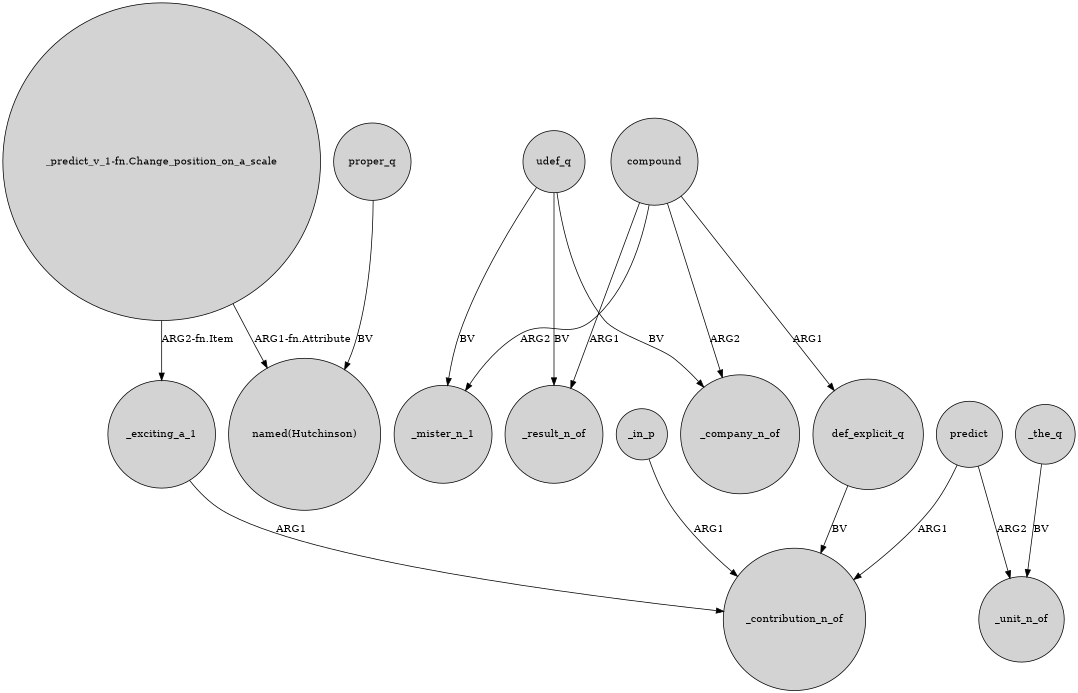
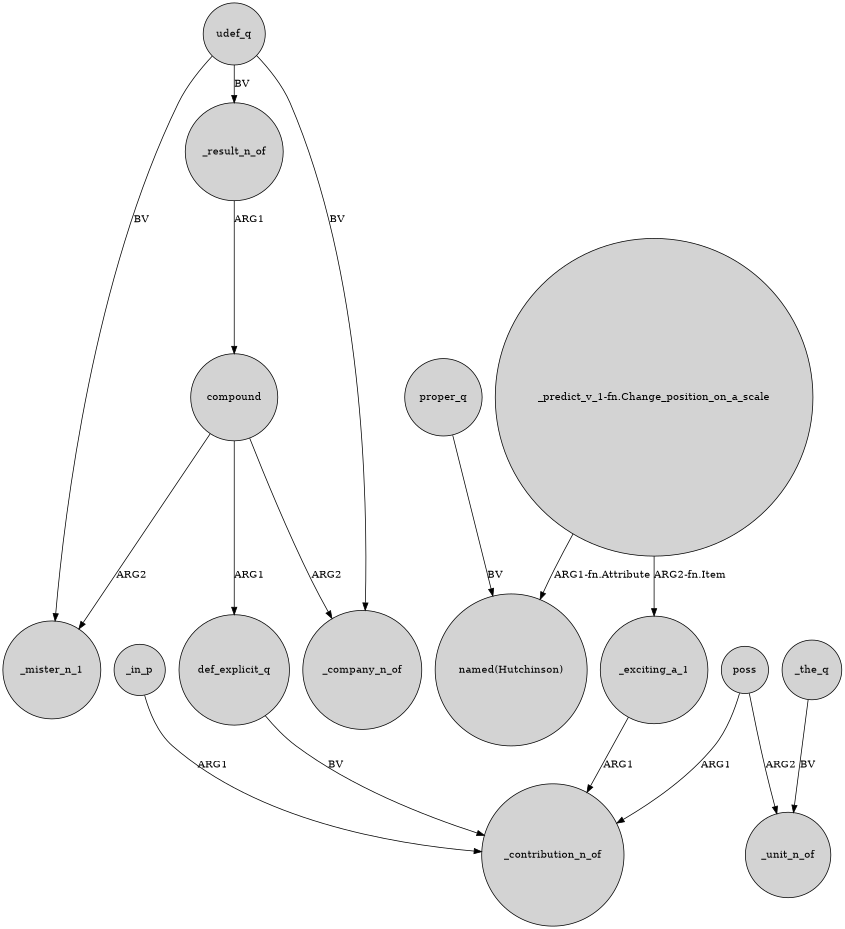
edge "compound" -> "_result_n_of": reversed
node "predict": label "predict" -> "poss"
